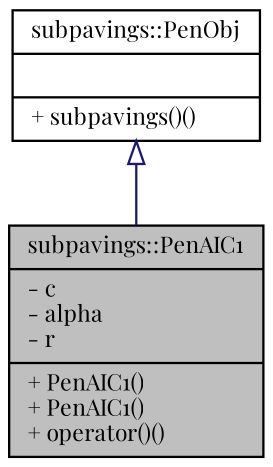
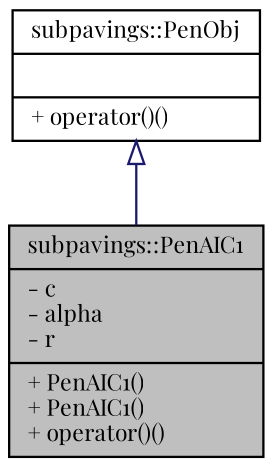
node "subpavings::PenObj": text "+ subpavings()()" -> "+ operator()()"
